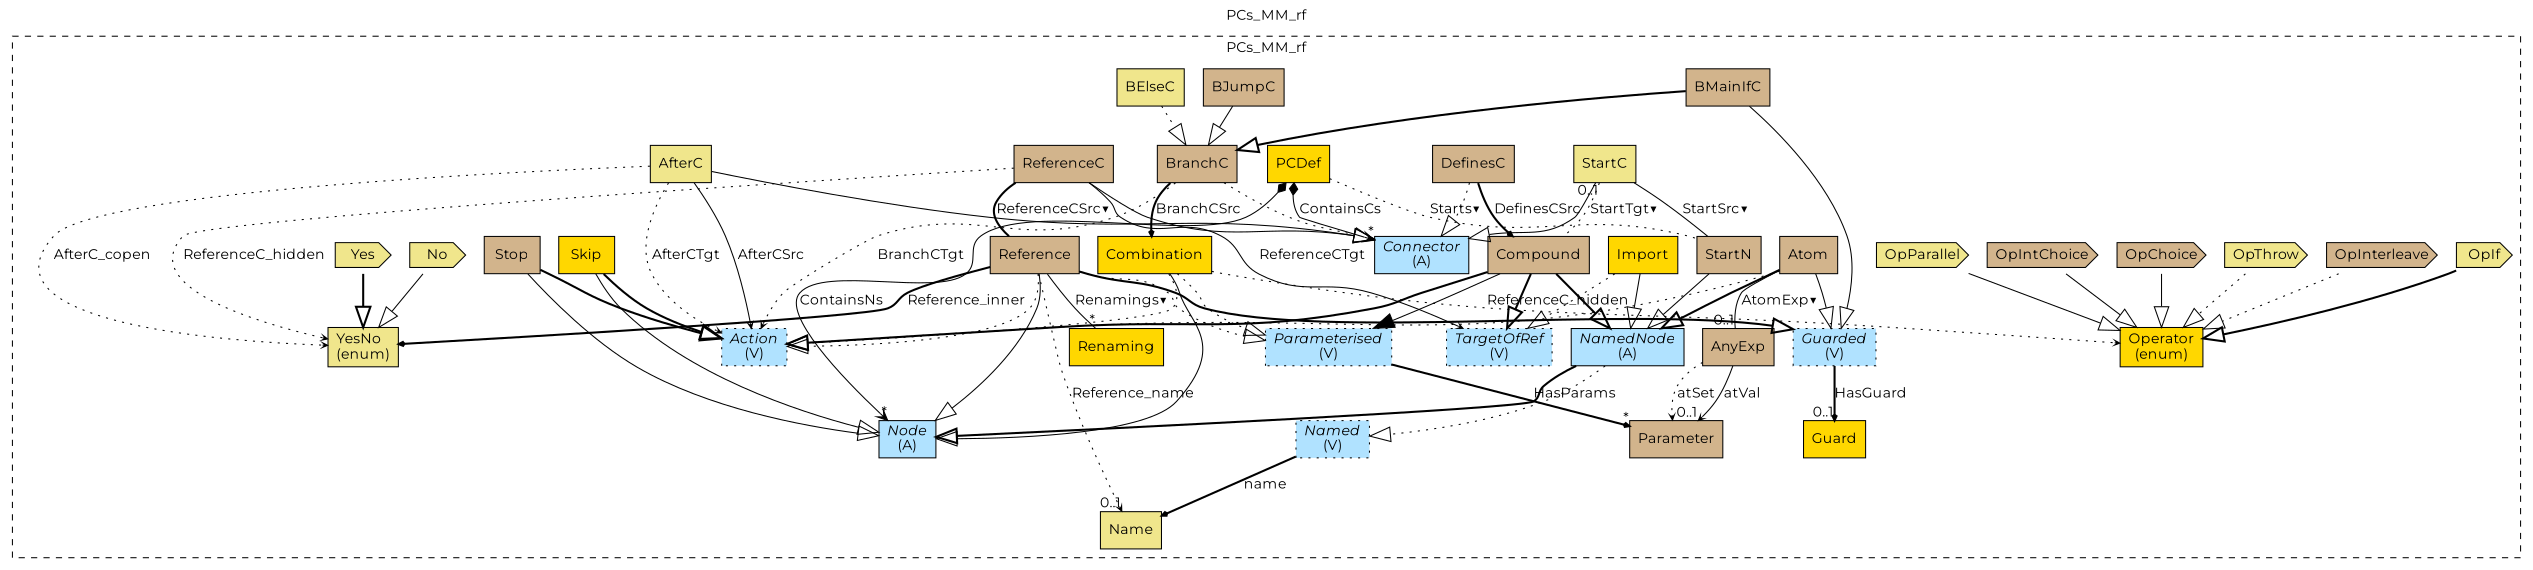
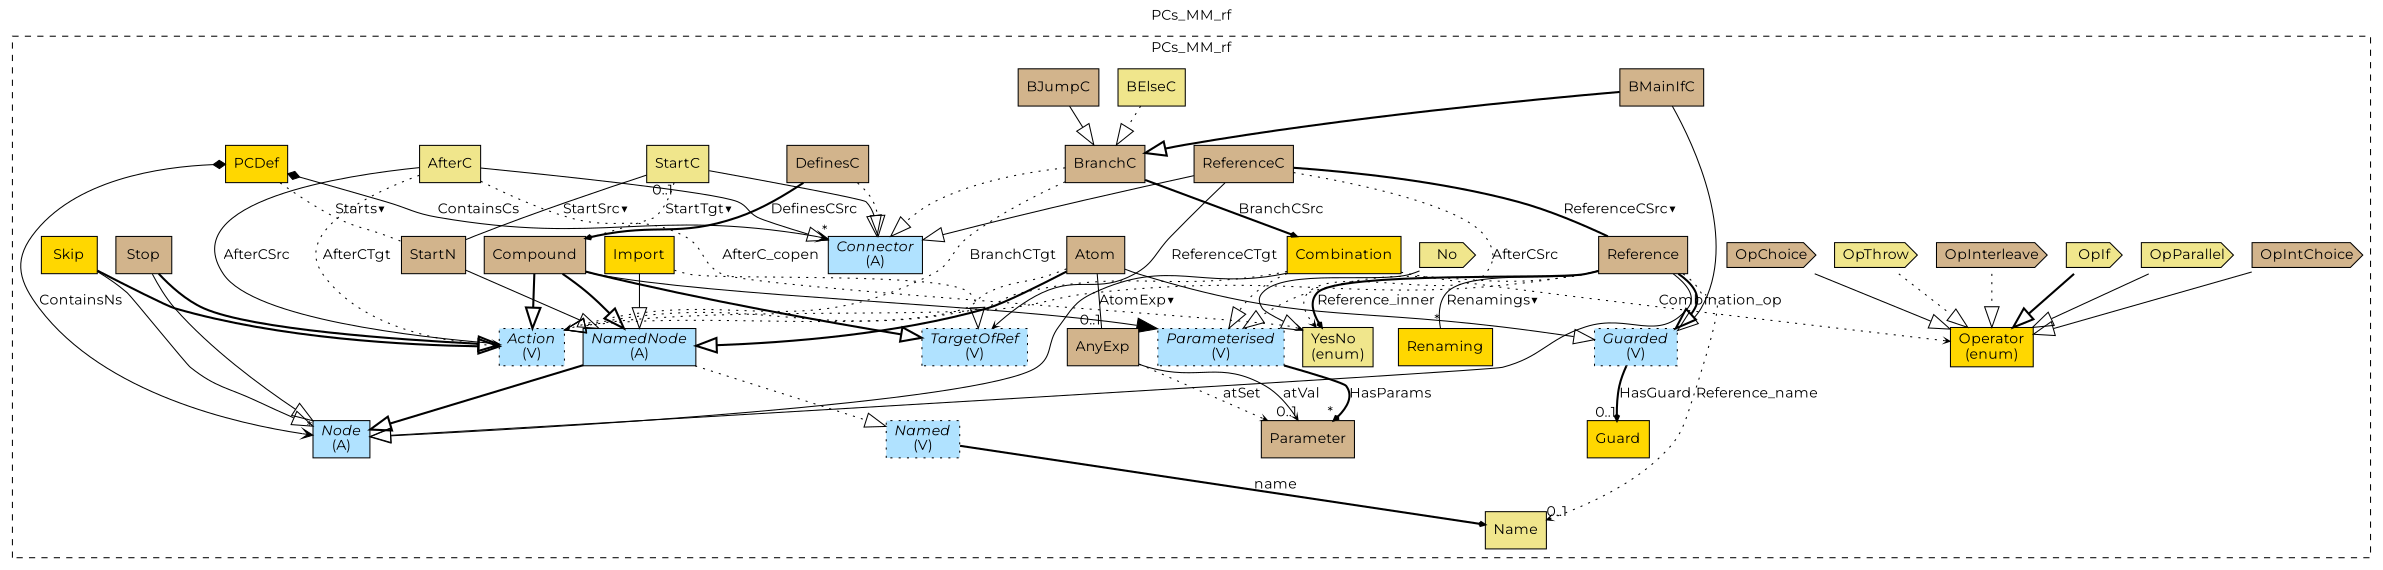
edge "ReferenceC" -> "YesNo (enum)": label "ReferenceC_hidden" -> "AfterCSrc"
node "Yes": removed
edge "Combination" -> "Operator (enum)": label "ReferenceC_hidden" -> "Combination_op"
